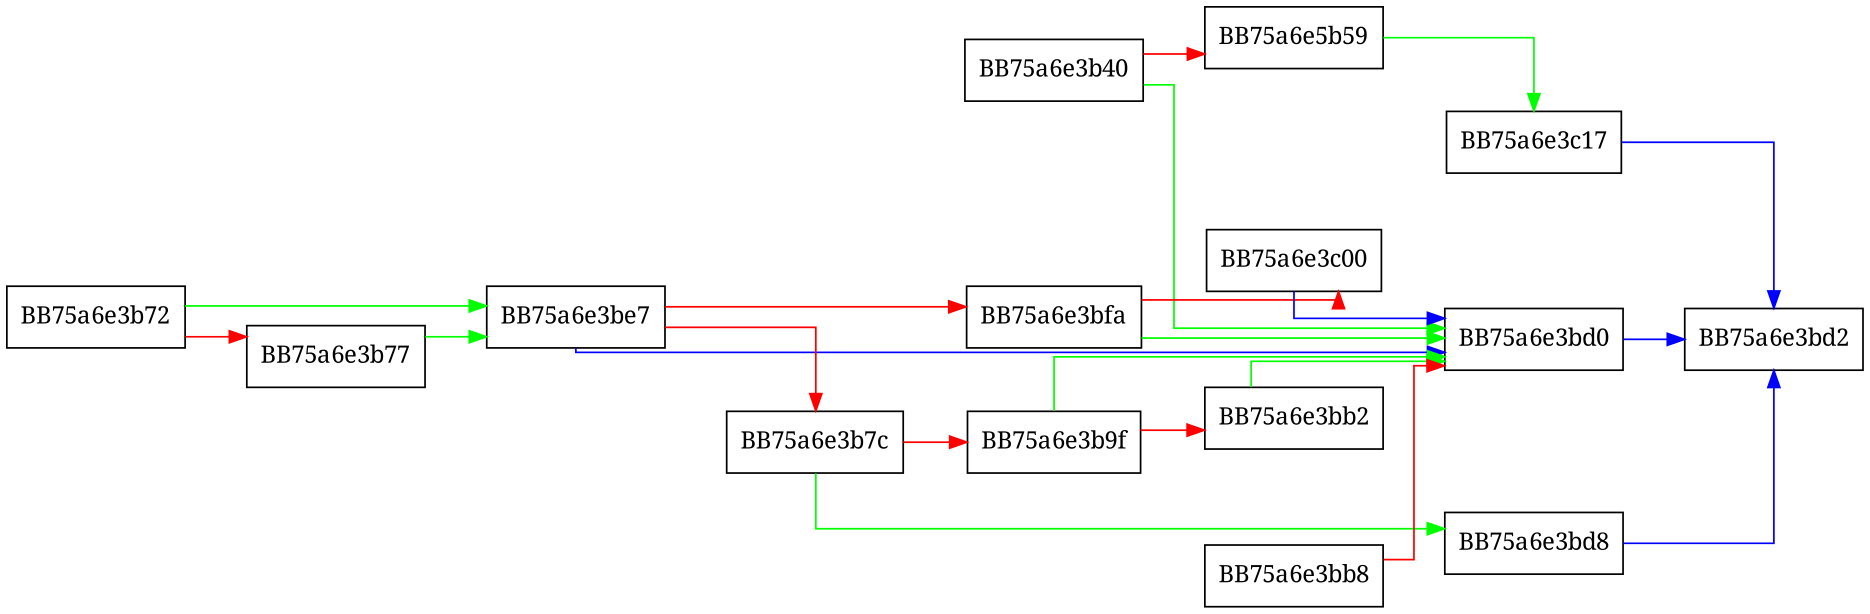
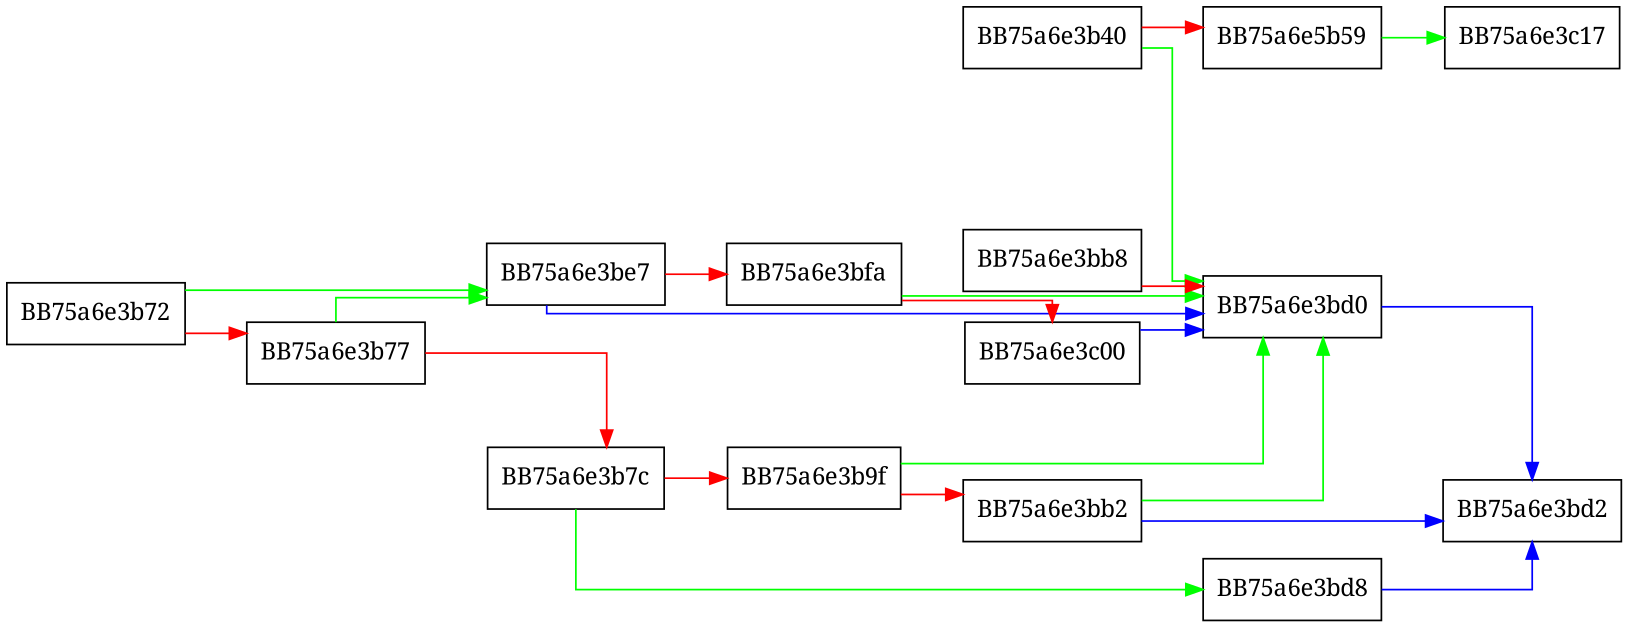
edge "BB75a6e3c17" -> "BB75a6e3bd2": now "BB75a6e3bb2" -> "BB75a6e3bd2"
edge "BB75a6e3be7" -> "BB75a6e3b7c": now "BB75a6e3b77" -> "BB75a6e3b7c"
